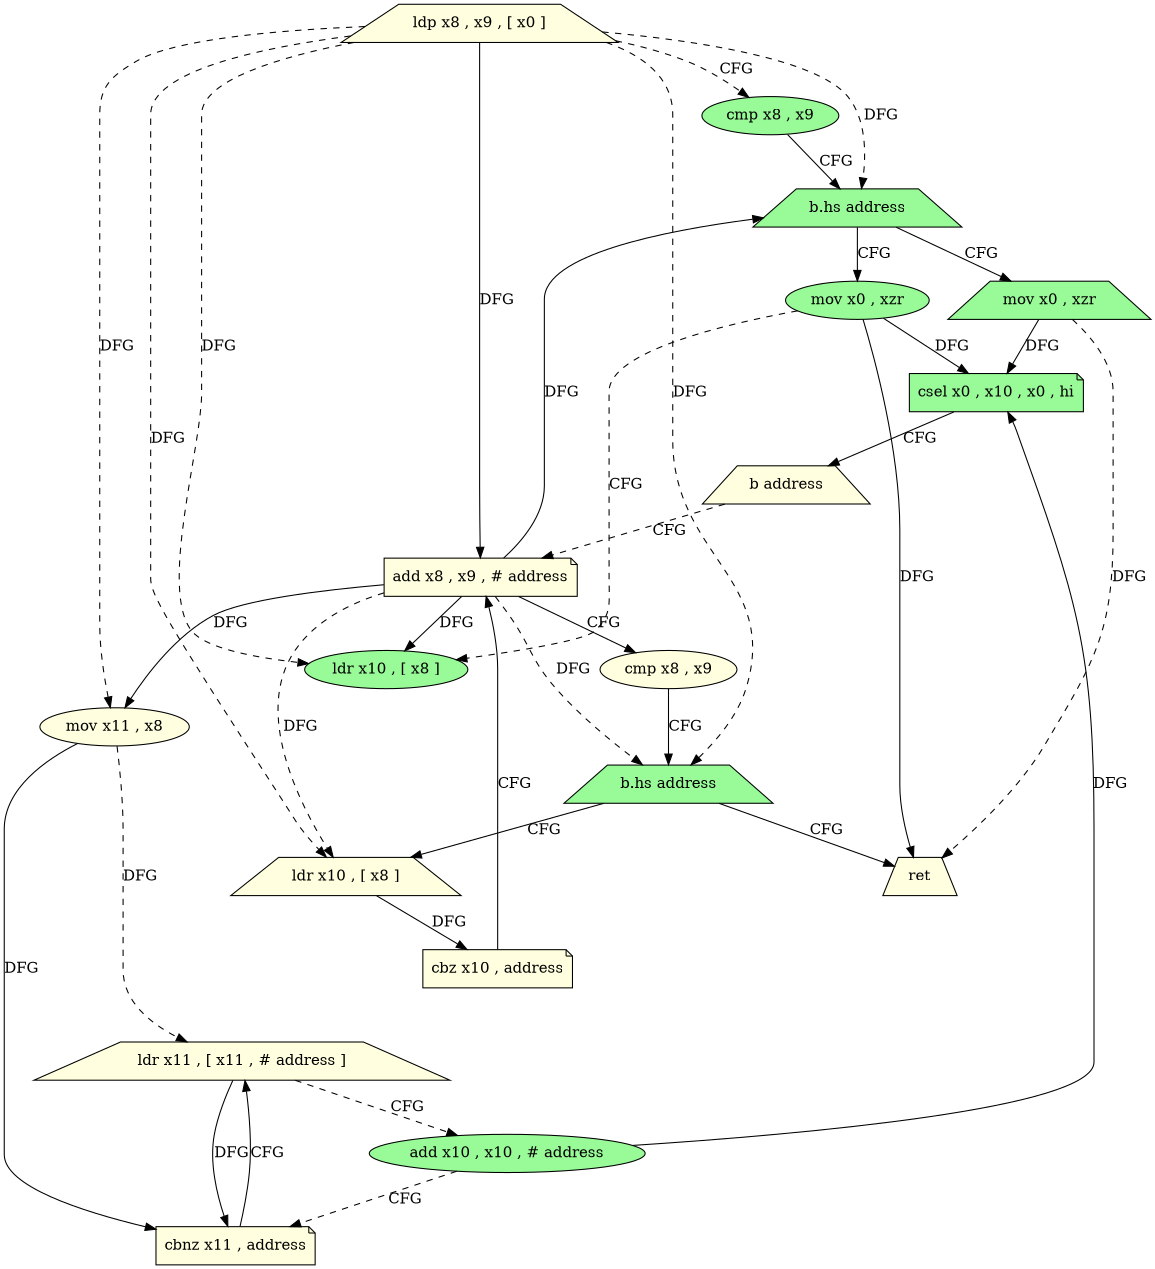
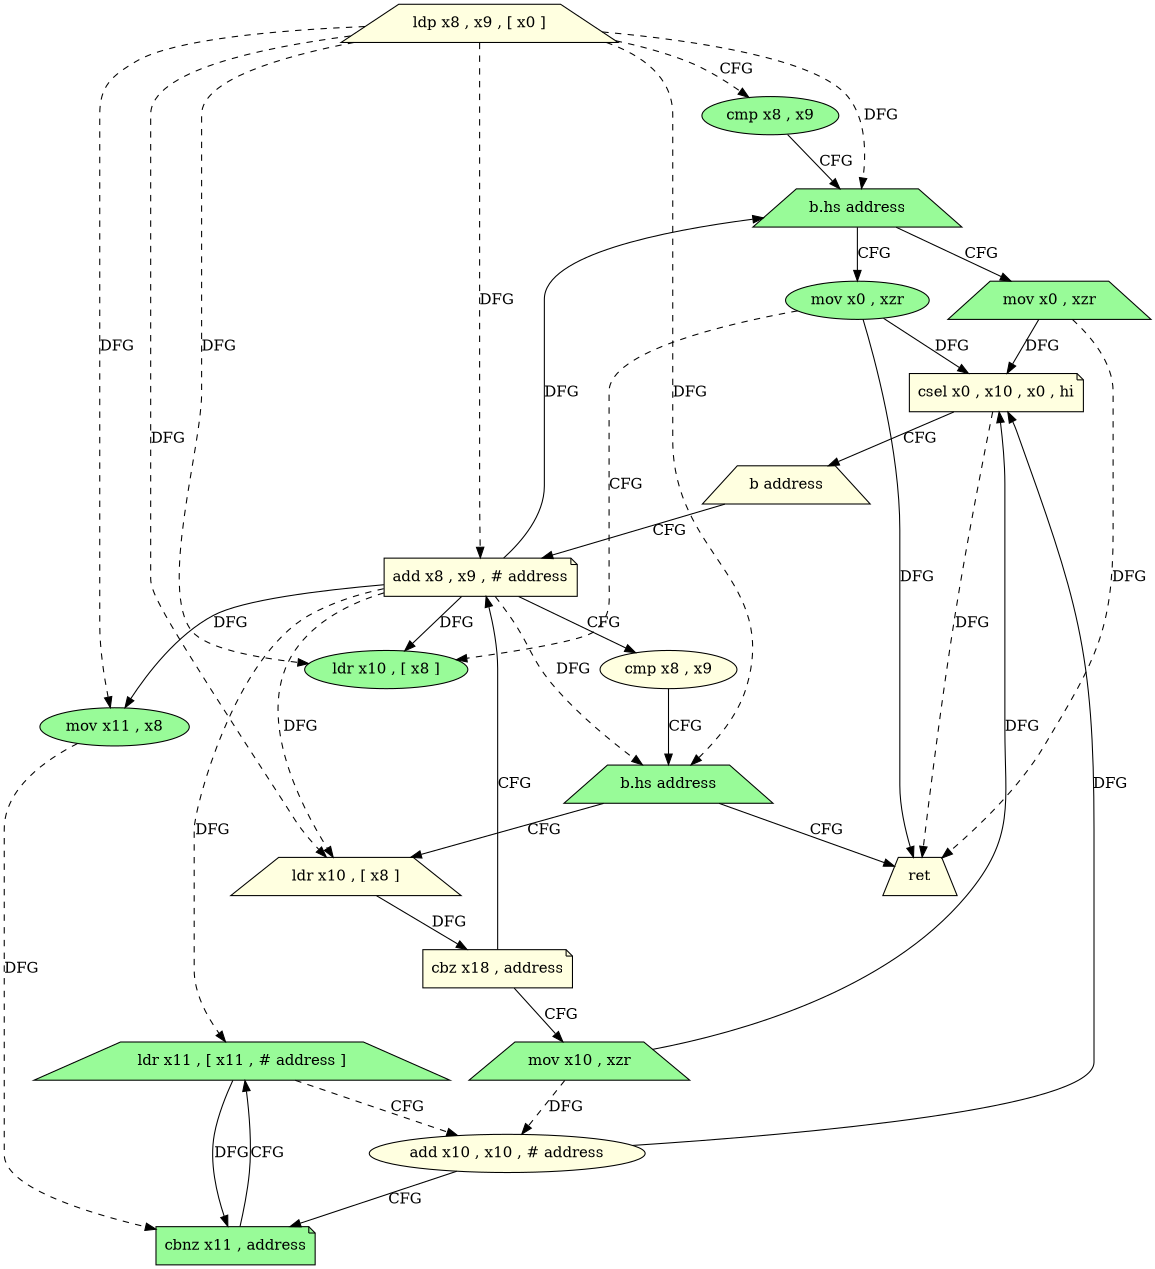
edge "ldp x8 , x9 , [ x0 ]" -> "add x8 , x9 , # address": style solid -> dashed
node "csel x0 , x10 , x0 , hi": fillcolor palegreen -> lightyellow
edge "b address" -> "add x8 , x9 , # address": style dashed -> solid
edge "csel x0 , x10 , x0 , hi" -> "ret": added, label "DFG"
node "mov x11 , x8": fillcolor lightyellow -> palegreen
edge "mov x11 , x8" -> "ldr x11 , [ x11 , # address ]": now "add x8 , x9 , # address" -> "ldr x11 , [ x11 , # address ]"
node "cbz x10 , address": label "cbz x10 , address" -> "cbz x18 , address"
edge "mov x11 , x8" -> "cbnz x11 , address": style solid -> dashed
node "ldr x11 , [ x11 , # address ]": fillcolor lightyellow -> palegreen
node "mov x10 , xzr": added
node "add x10 , x10 , # address": fillcolor palegreen -> lightyellow
edge "add x10 , x10 , # address" -> "cbnz x11 , address": style dashed -> solid
node "cbnz x11 , address": fillcolor lightyellow -> palegreen
